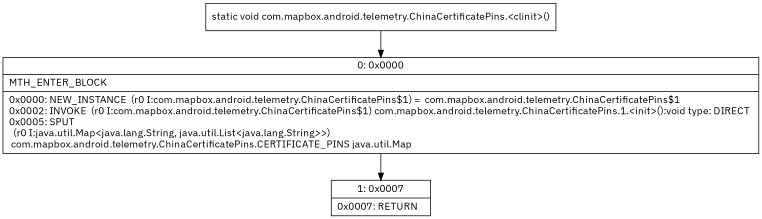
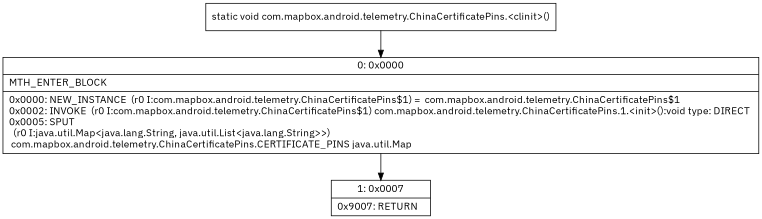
node "1: 0x0007": text "0x0007: RETURN" -> "0x9007: RETURN"
